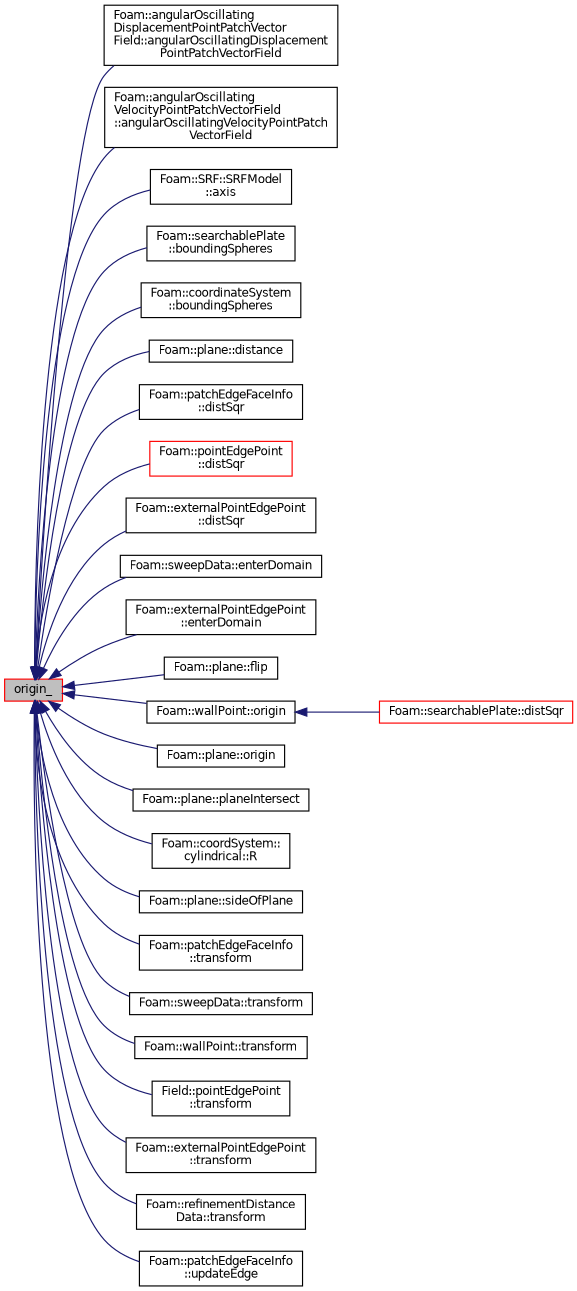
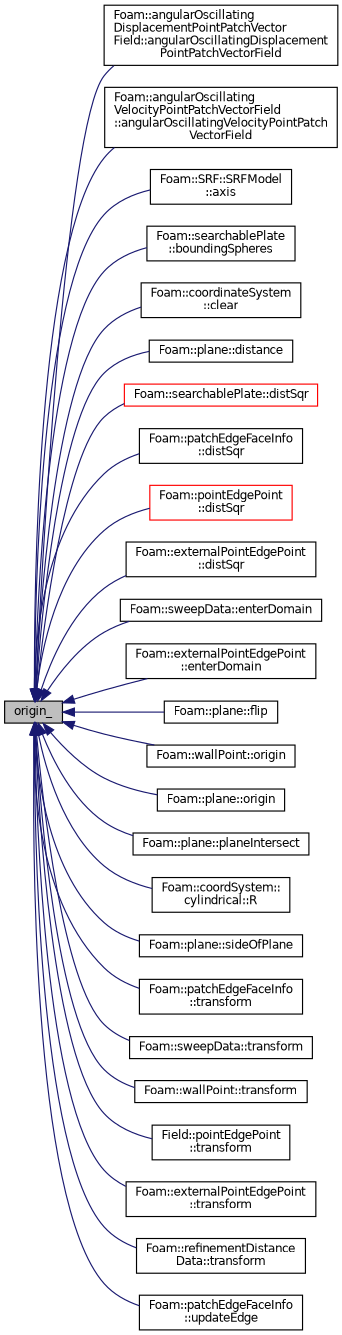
node "Foam::coordinateSystem ::boundingSpheres": label "Foam::coordinateSystem ::boundingSpheres" -> "Foam::coordinateSystem ::clear"
node "origin_": color red -> black
edge "Foam::searchablePlate::distSqr" -> "Foam::wallPoint::origin": now "Foam::searchablePlate::distSqr" -> "origin_"
